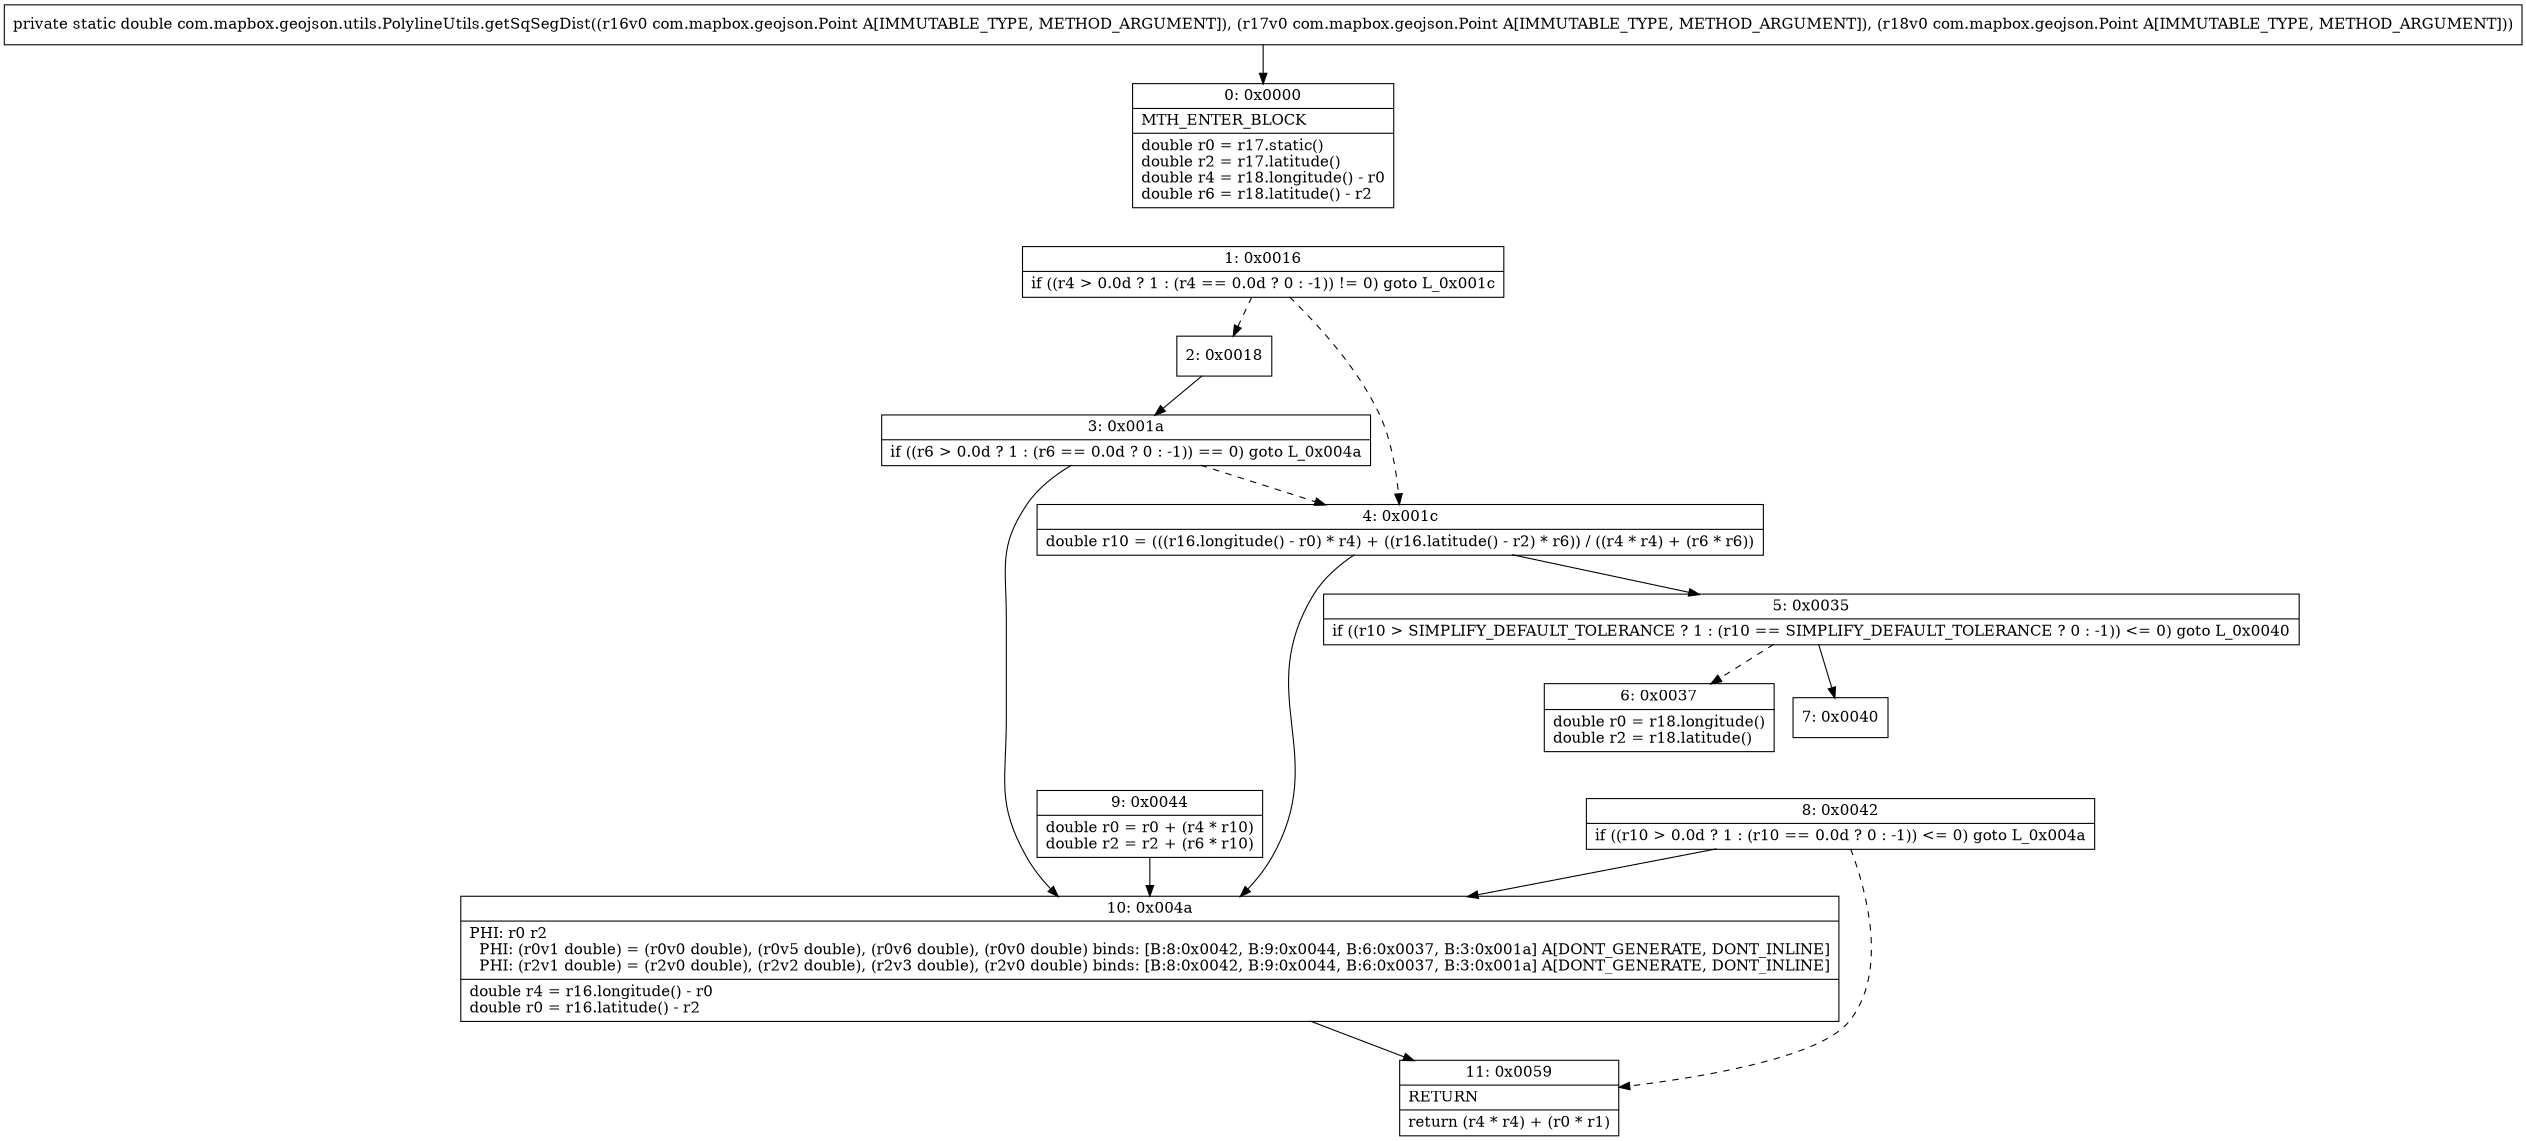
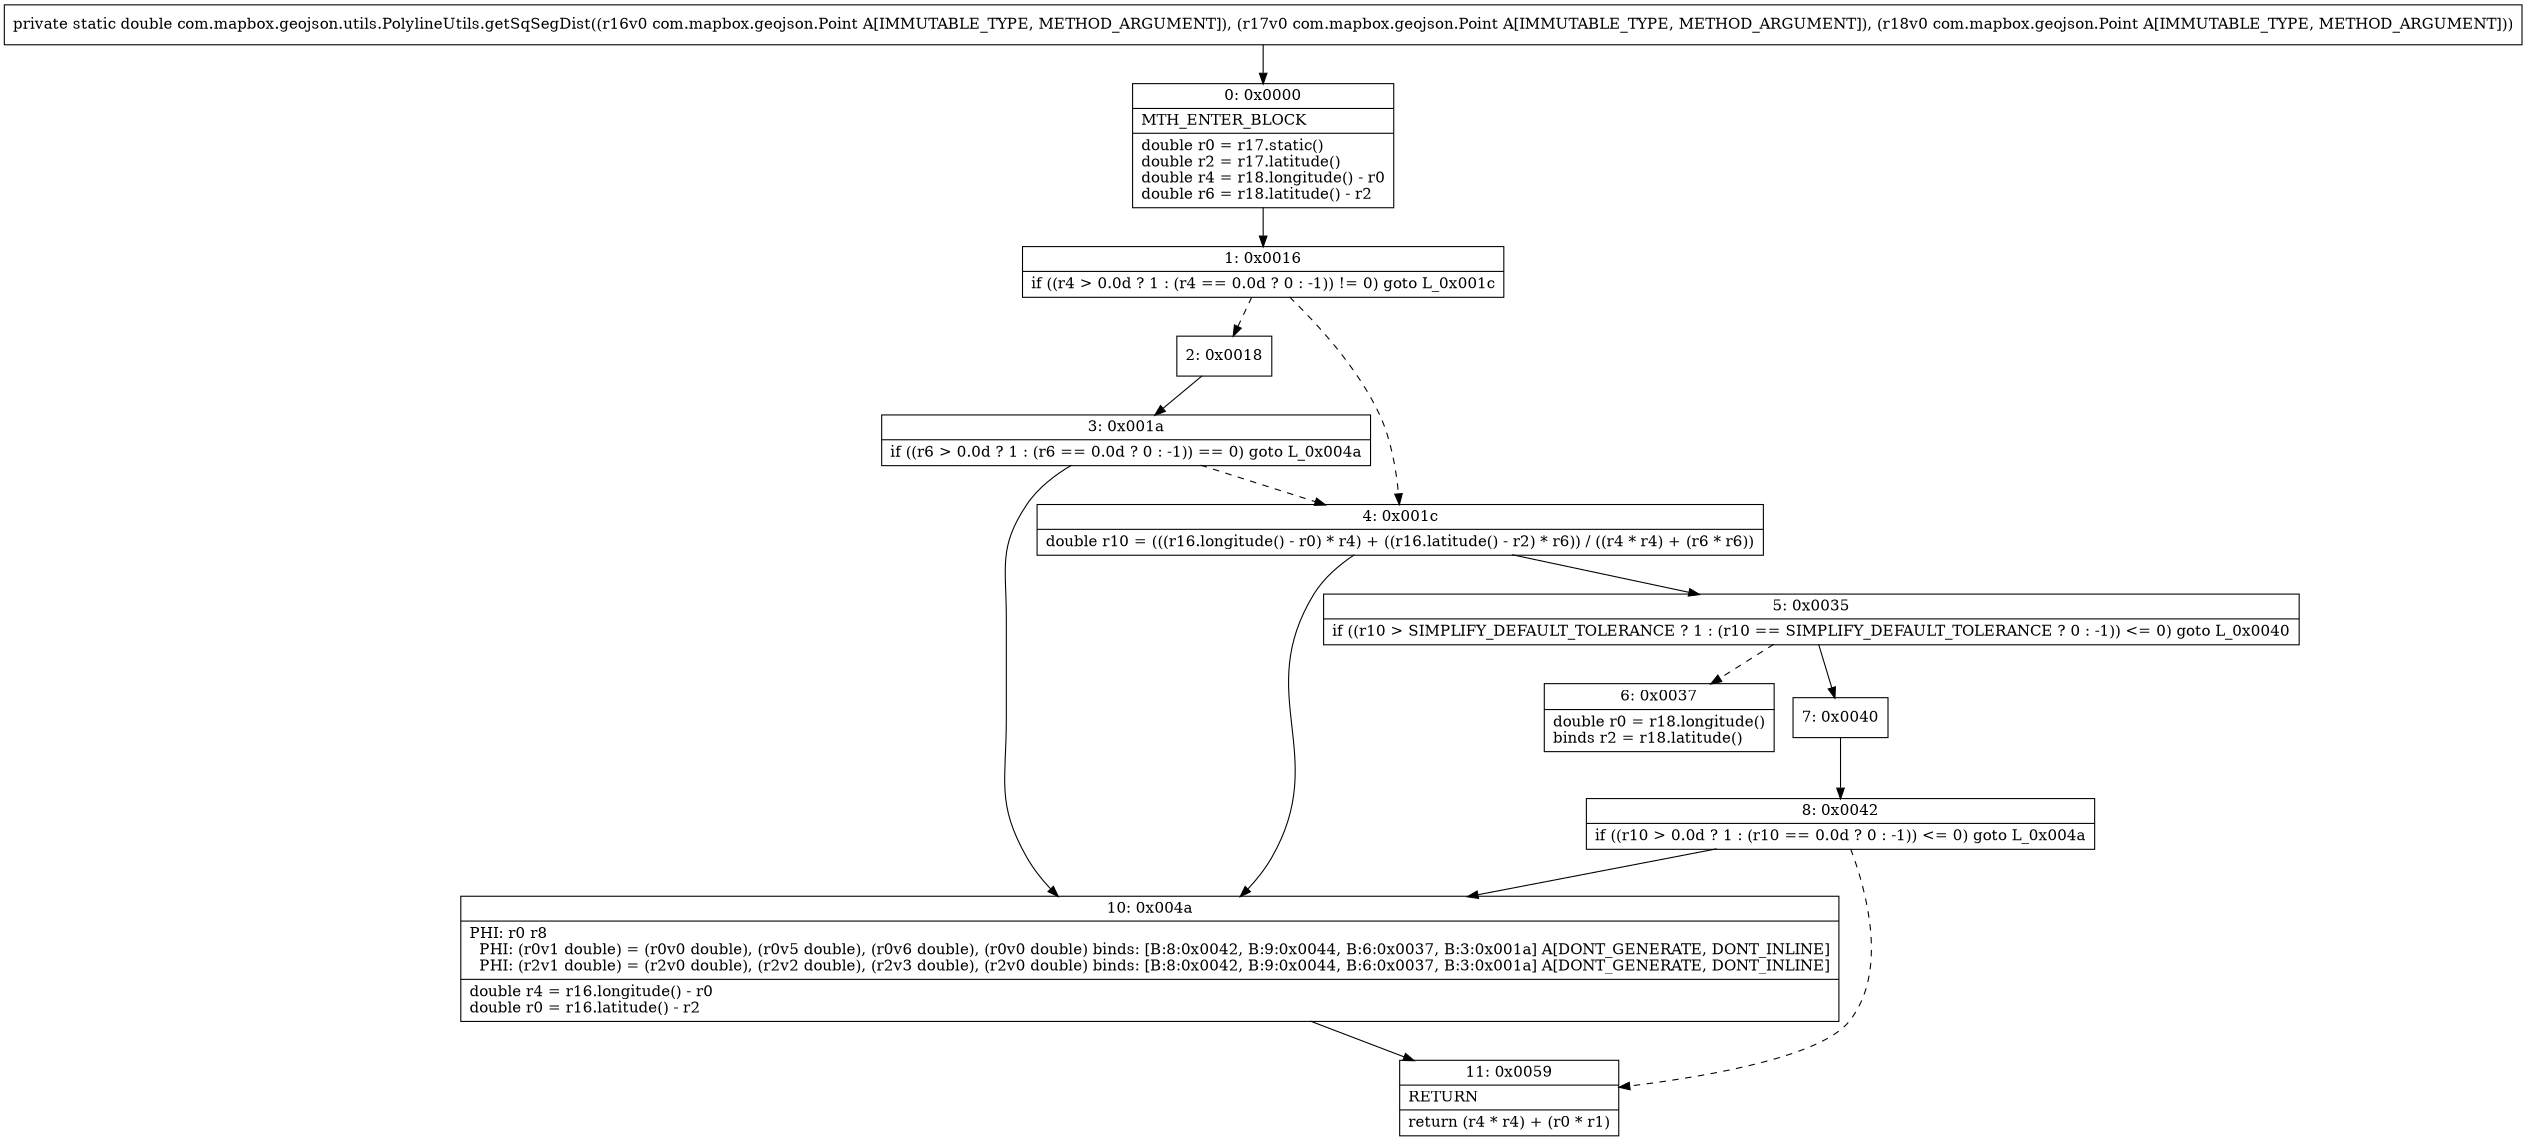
edge "0: 0x0000" -> "1: 0x0016": added
node "6: 0x0037": text "double r2 = r18.latitude()" -> "binds r2 = r18.latitude()"
edge "7: 0x0040" -> "8: 0x0042": added
node "9: 0x0044": removed
node "10: 0x004a": text "PHI: r0 r2" -> "PHI: r0 r8"
